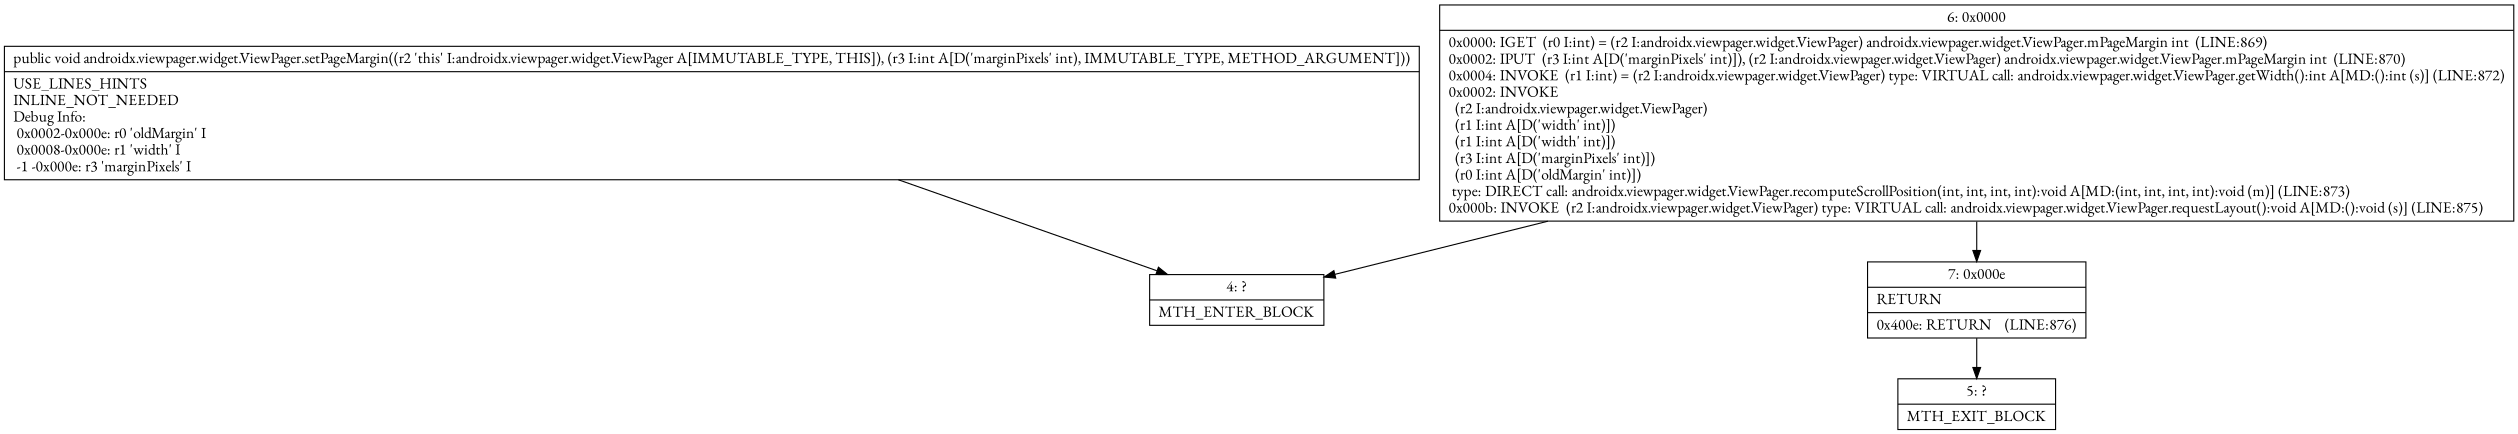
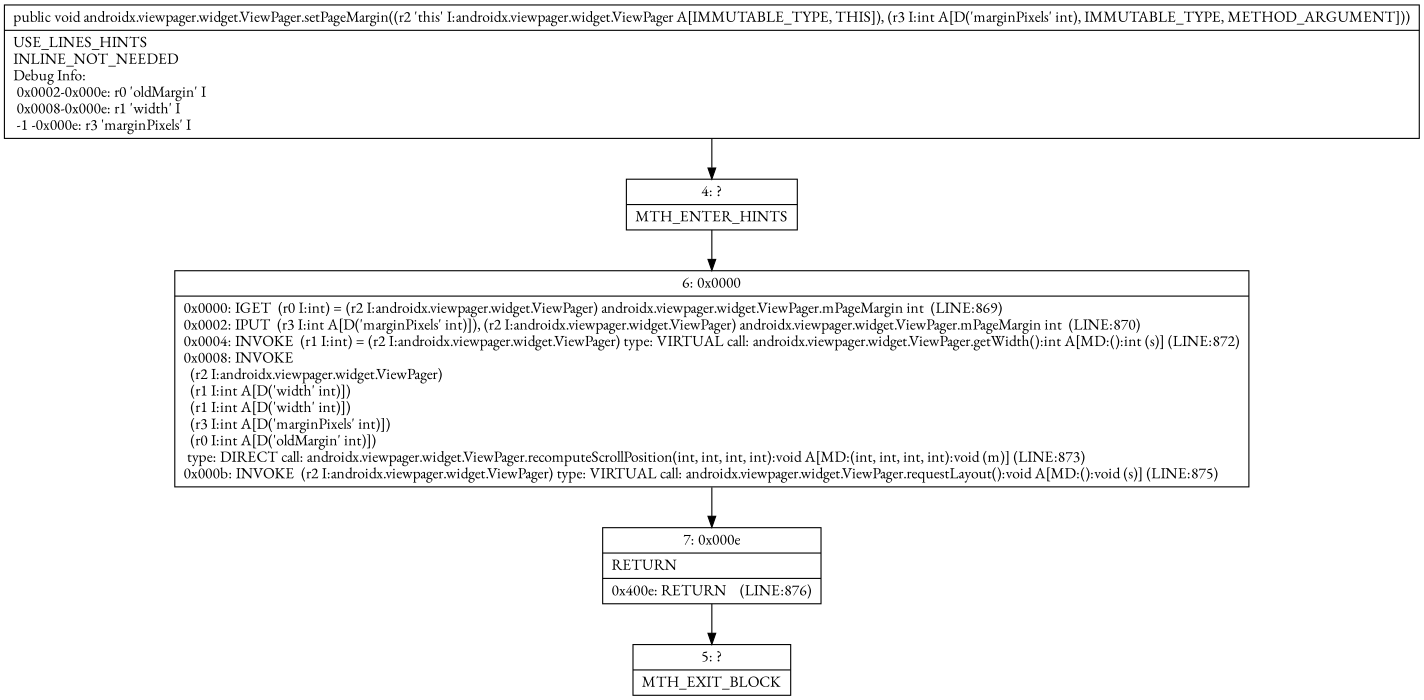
node "6: 0x0000": text "0x0002: INVOKE" -> "0x0008: INVOKE"
edge "6: 0x0000" -> "4: ?": reversed
node "4: ?": text "MTH_ENTER_BLOCK" -> "MTH_ENTER_HINTS"
